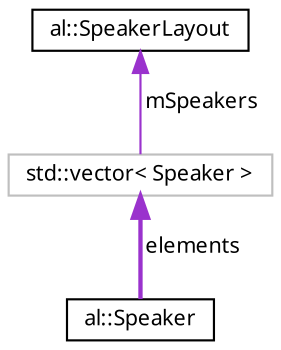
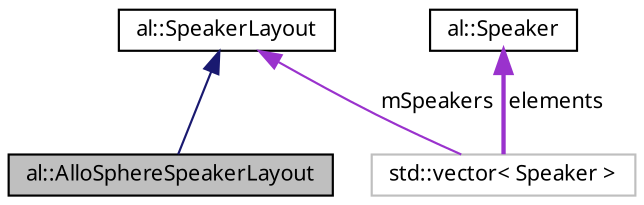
node "al::AlloSphereSpeakerLayout": added
edge "al::Speaker" -> "std::vector< Speaker >": reversed
